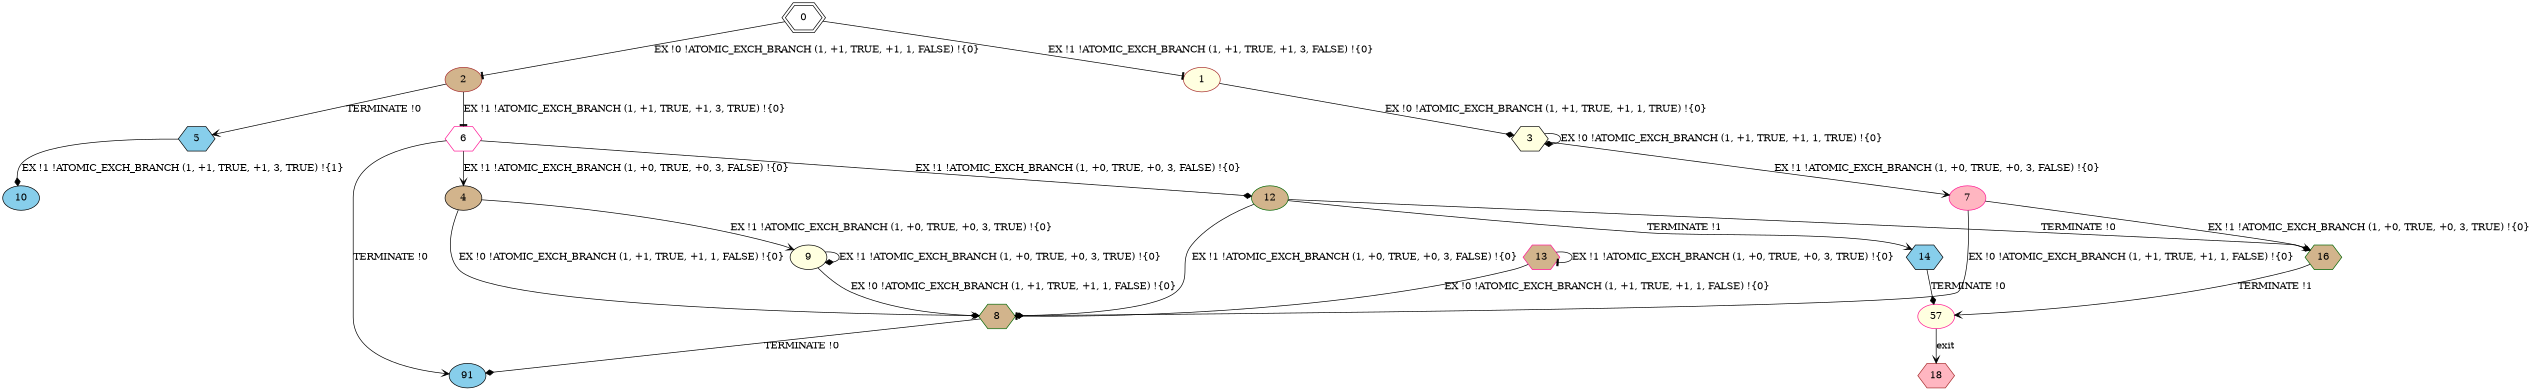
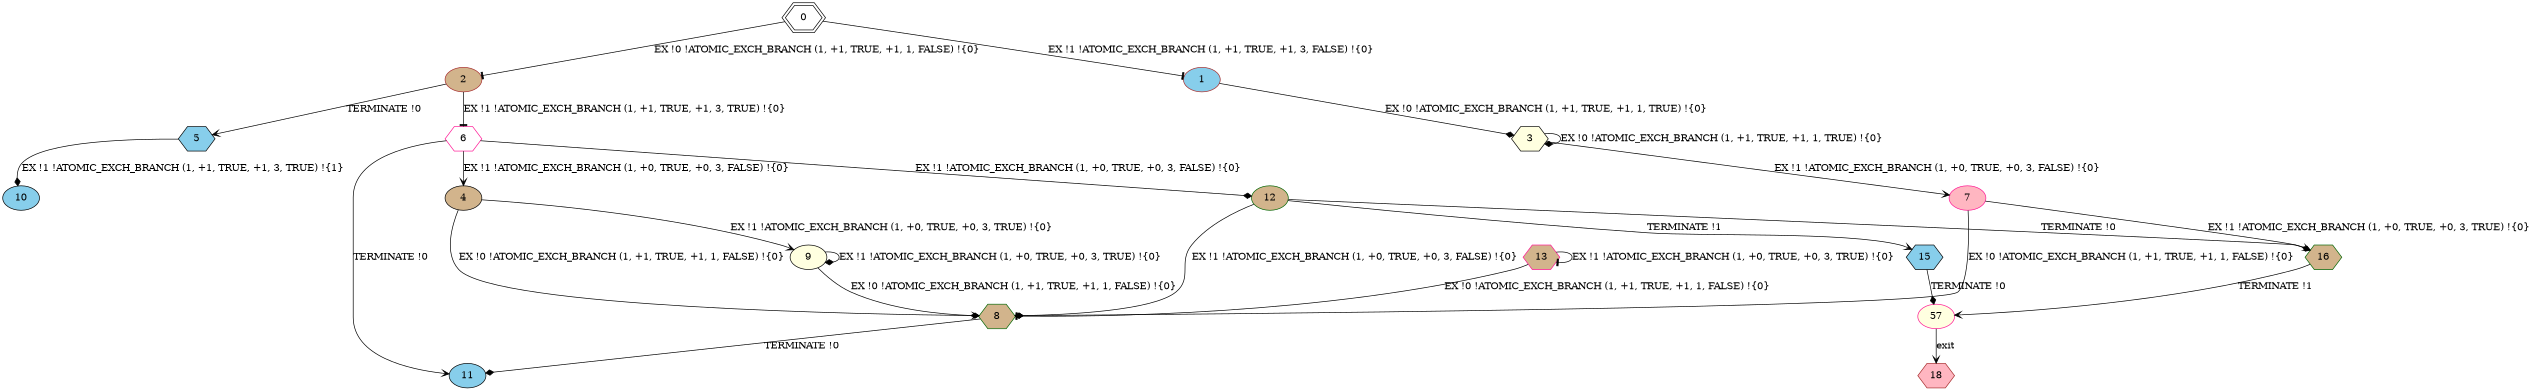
node "1": fillcolor lightyellow -> skyblue
node "14": label "14" -> "15"
node "91": label "91" -> "11"
